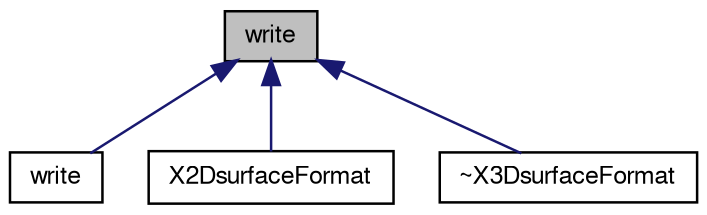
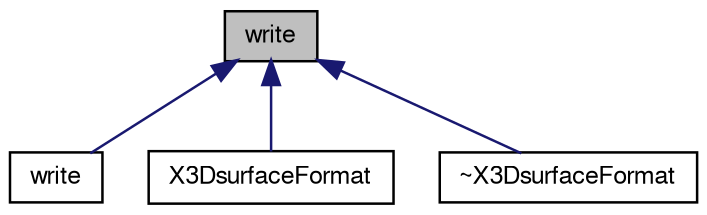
node "X2DsurfaceFormat": label "X2DsurfaceFormat" -> "X3DsurfaceFormat"
